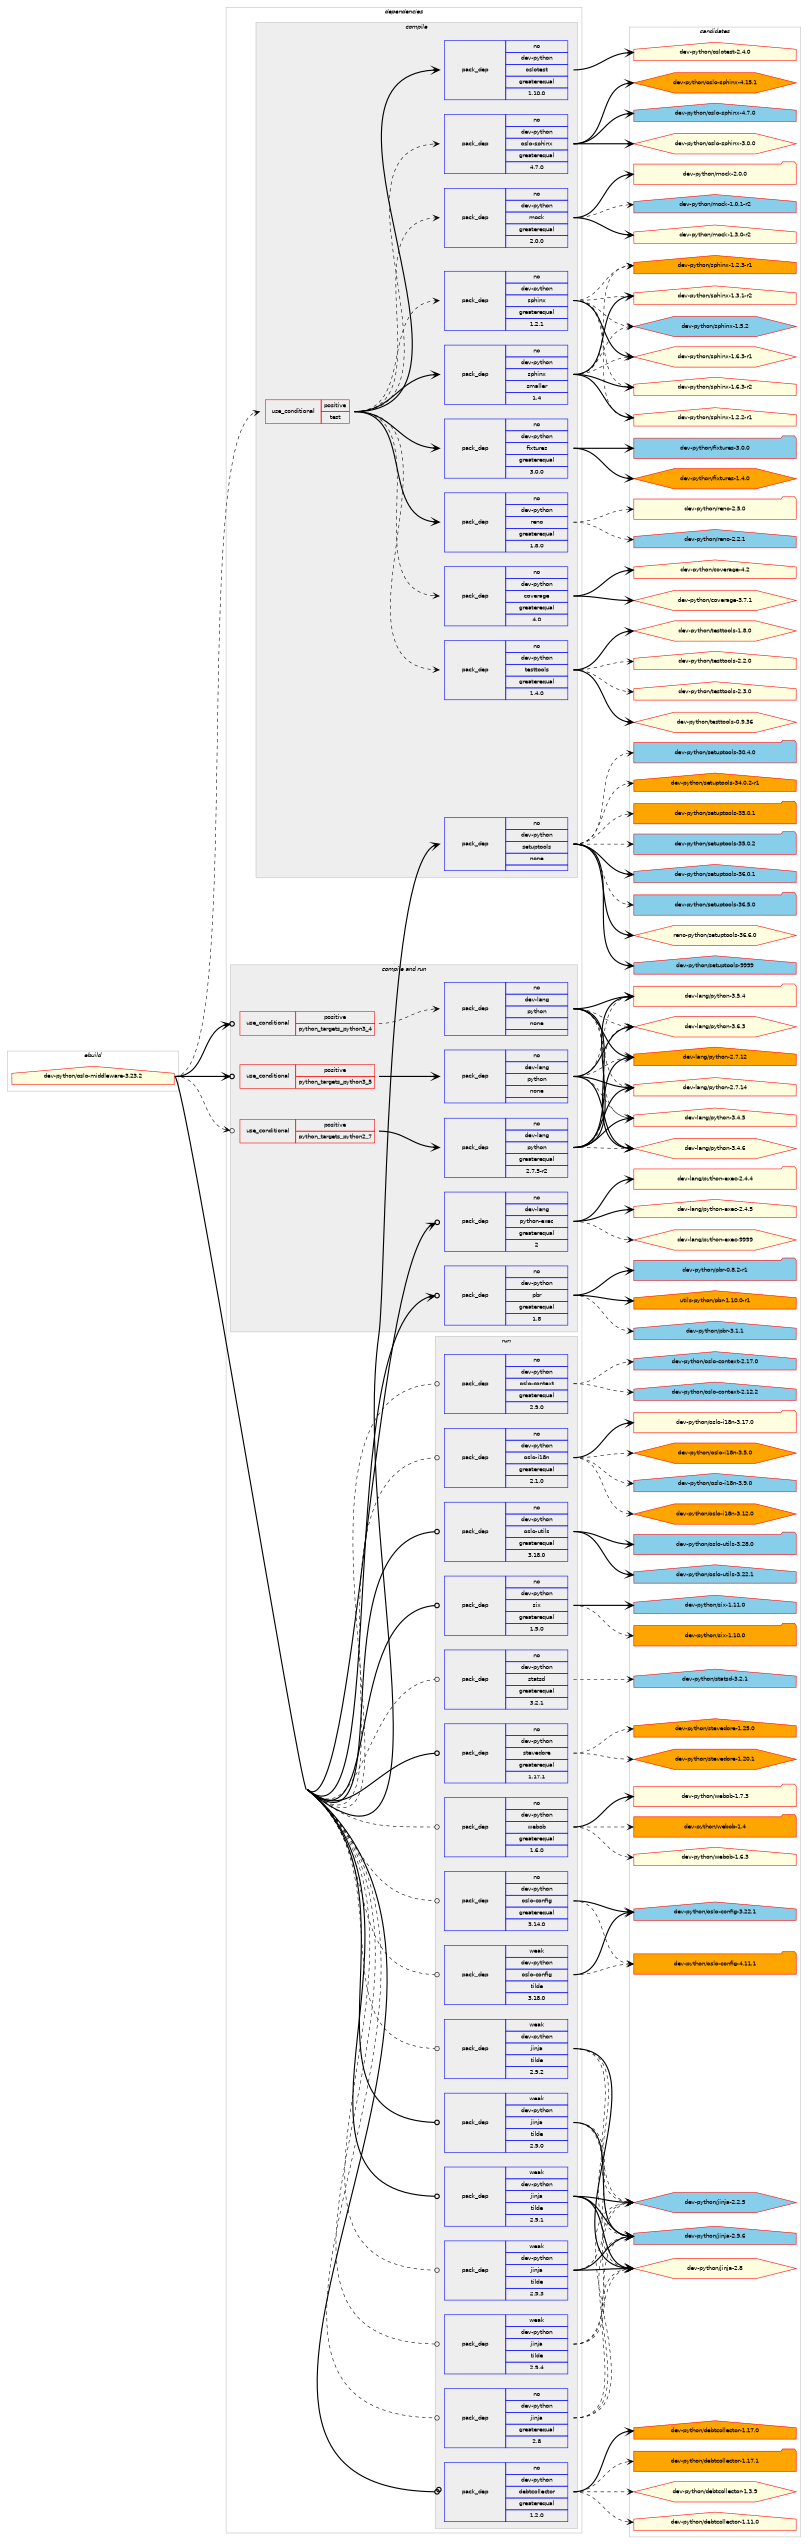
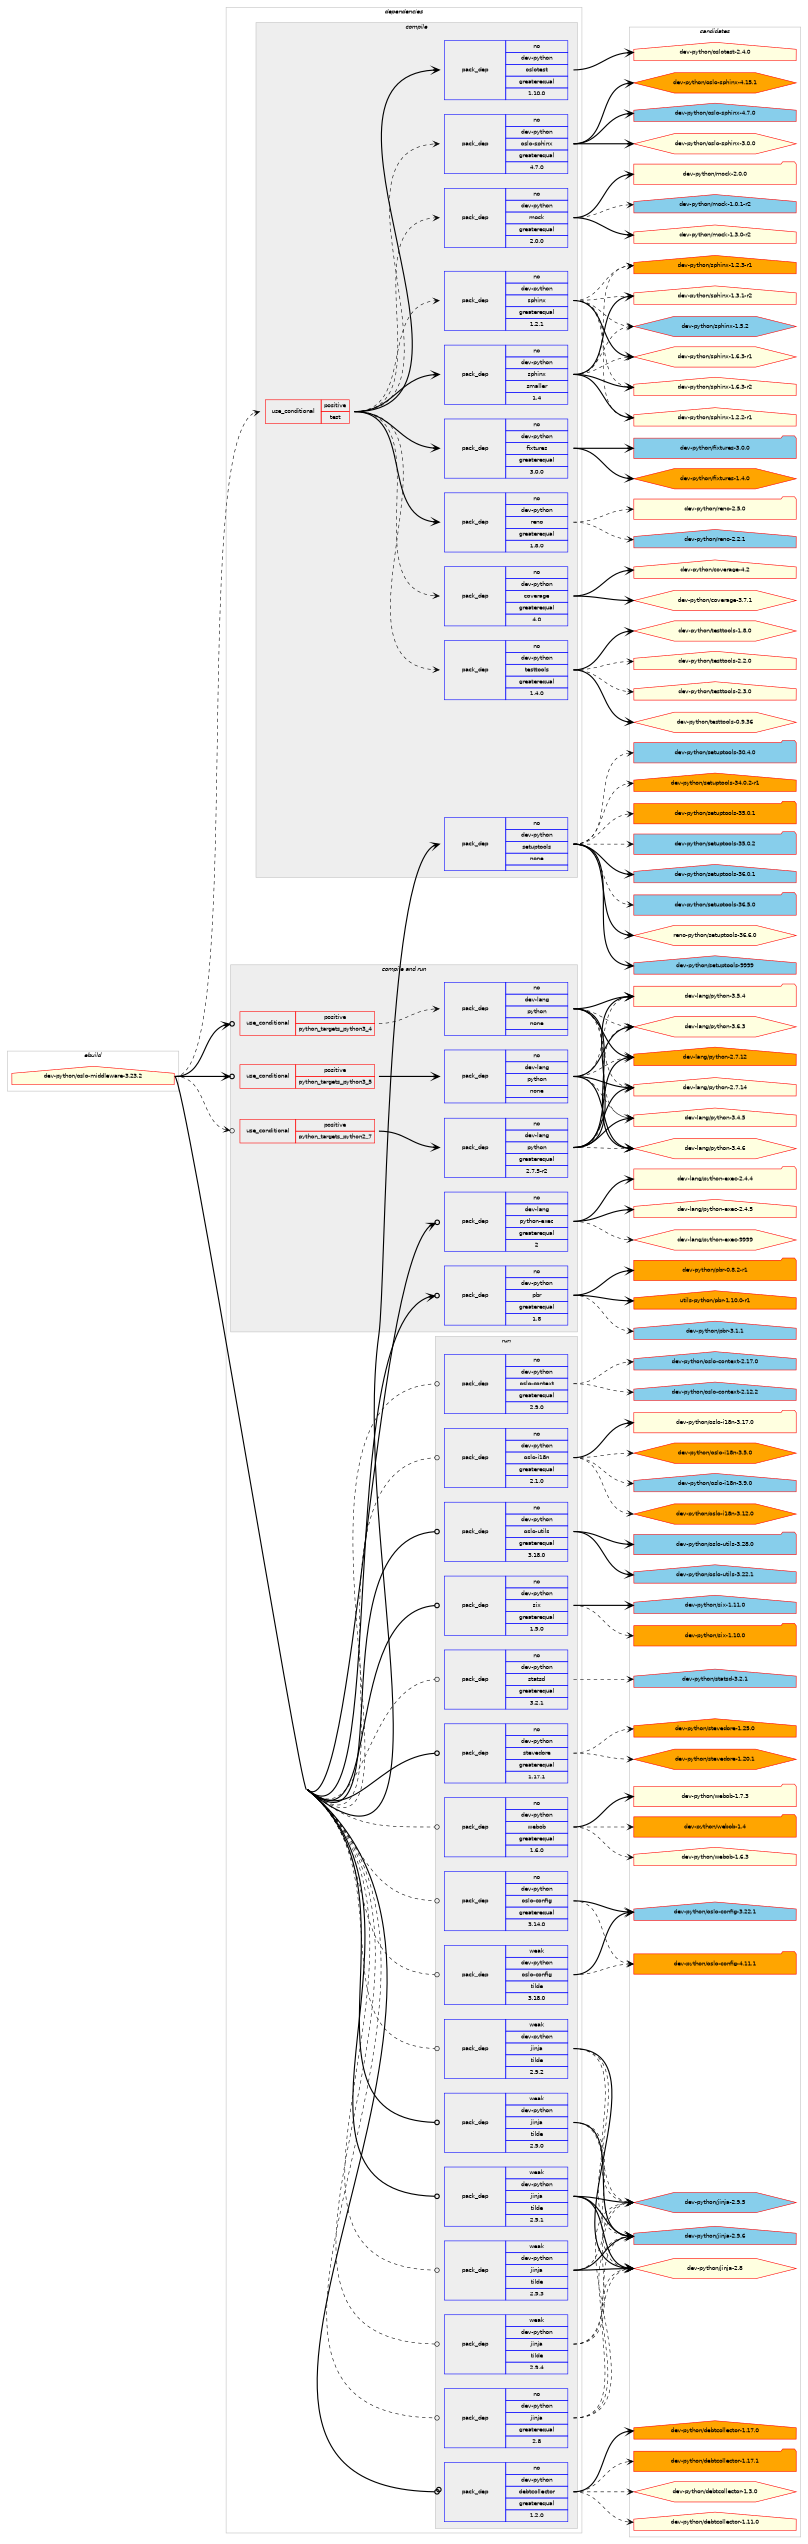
node "dev-python/pbr-0.8.2-r1": fillcolor skyblue -> orange
node "dev-python/jinja-2.2.5": label "dev-python/jinja-2.2.5" -> "dev-python/jinja-2.9.5"
node "dev-python/debtcollector-1.3.9": label "dev-python/debtcollector-1.3.9" -> "dev-python/debtcollector-1.3.0"
